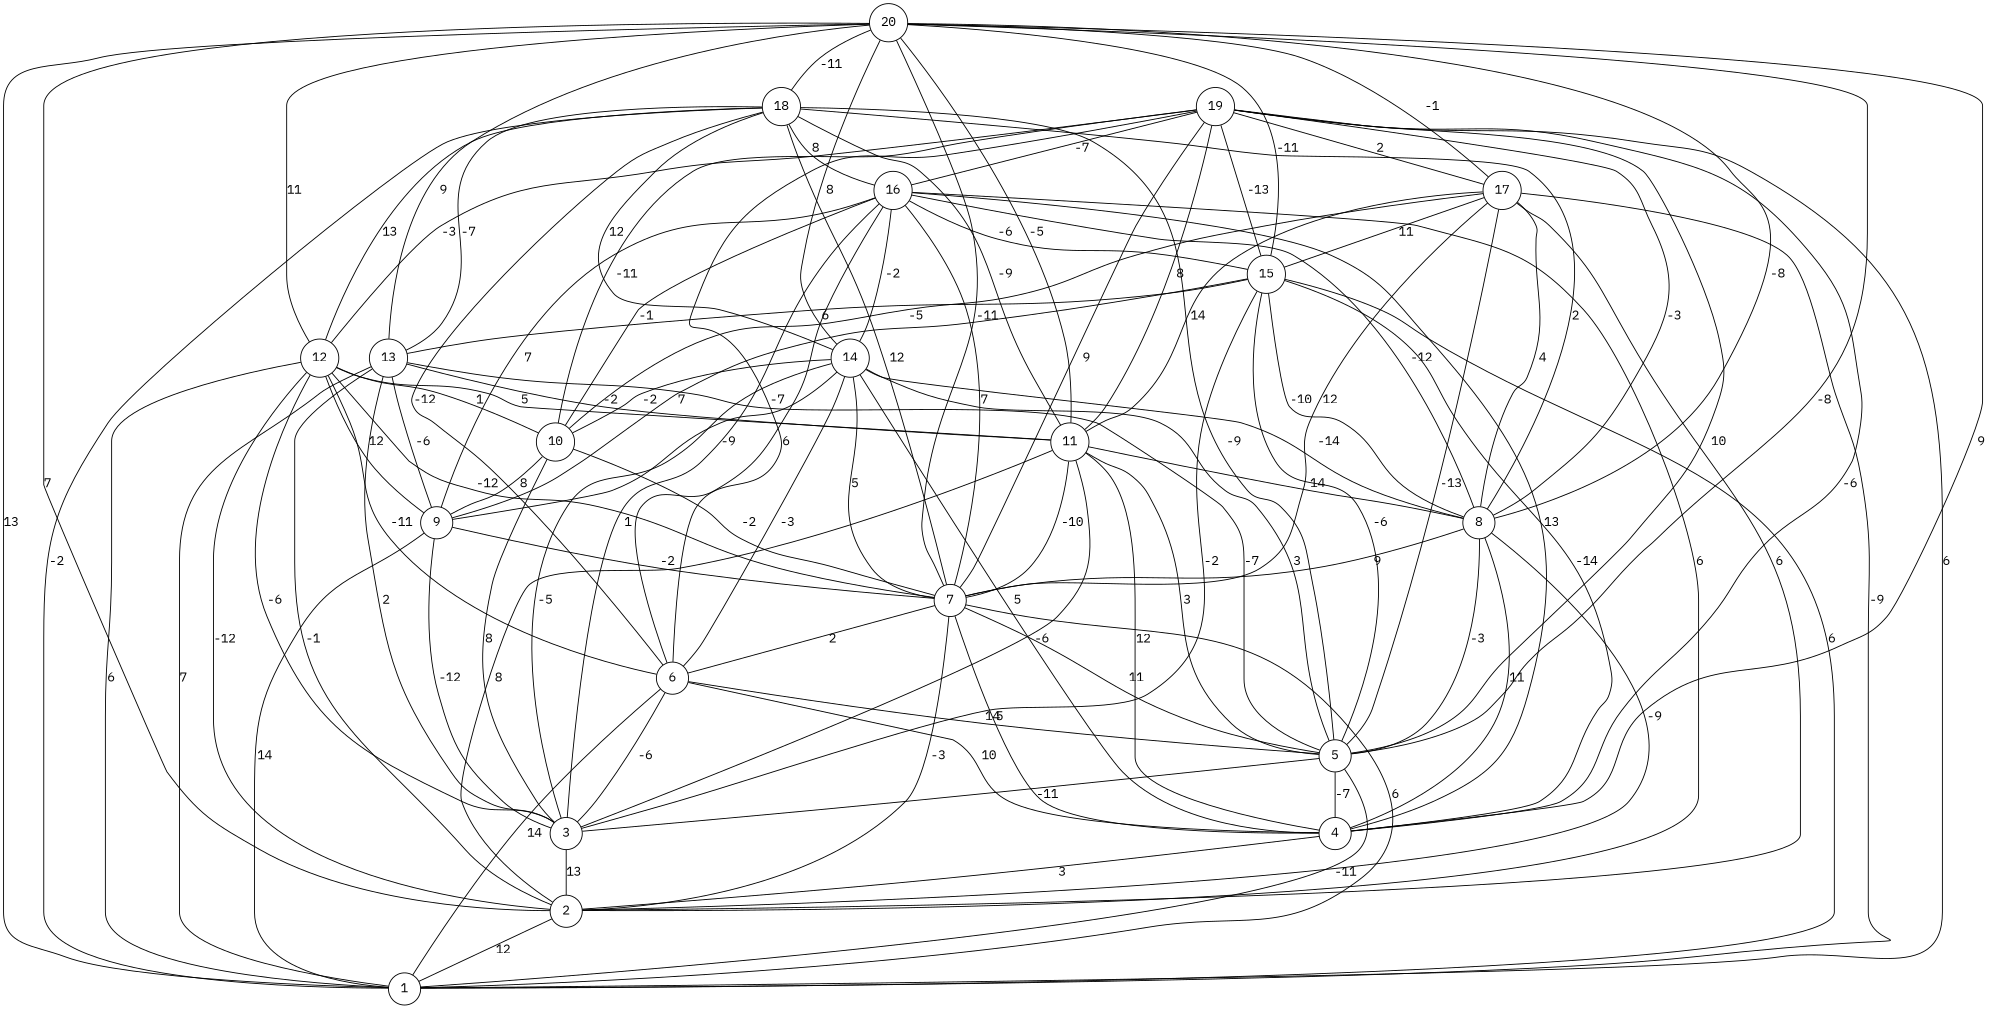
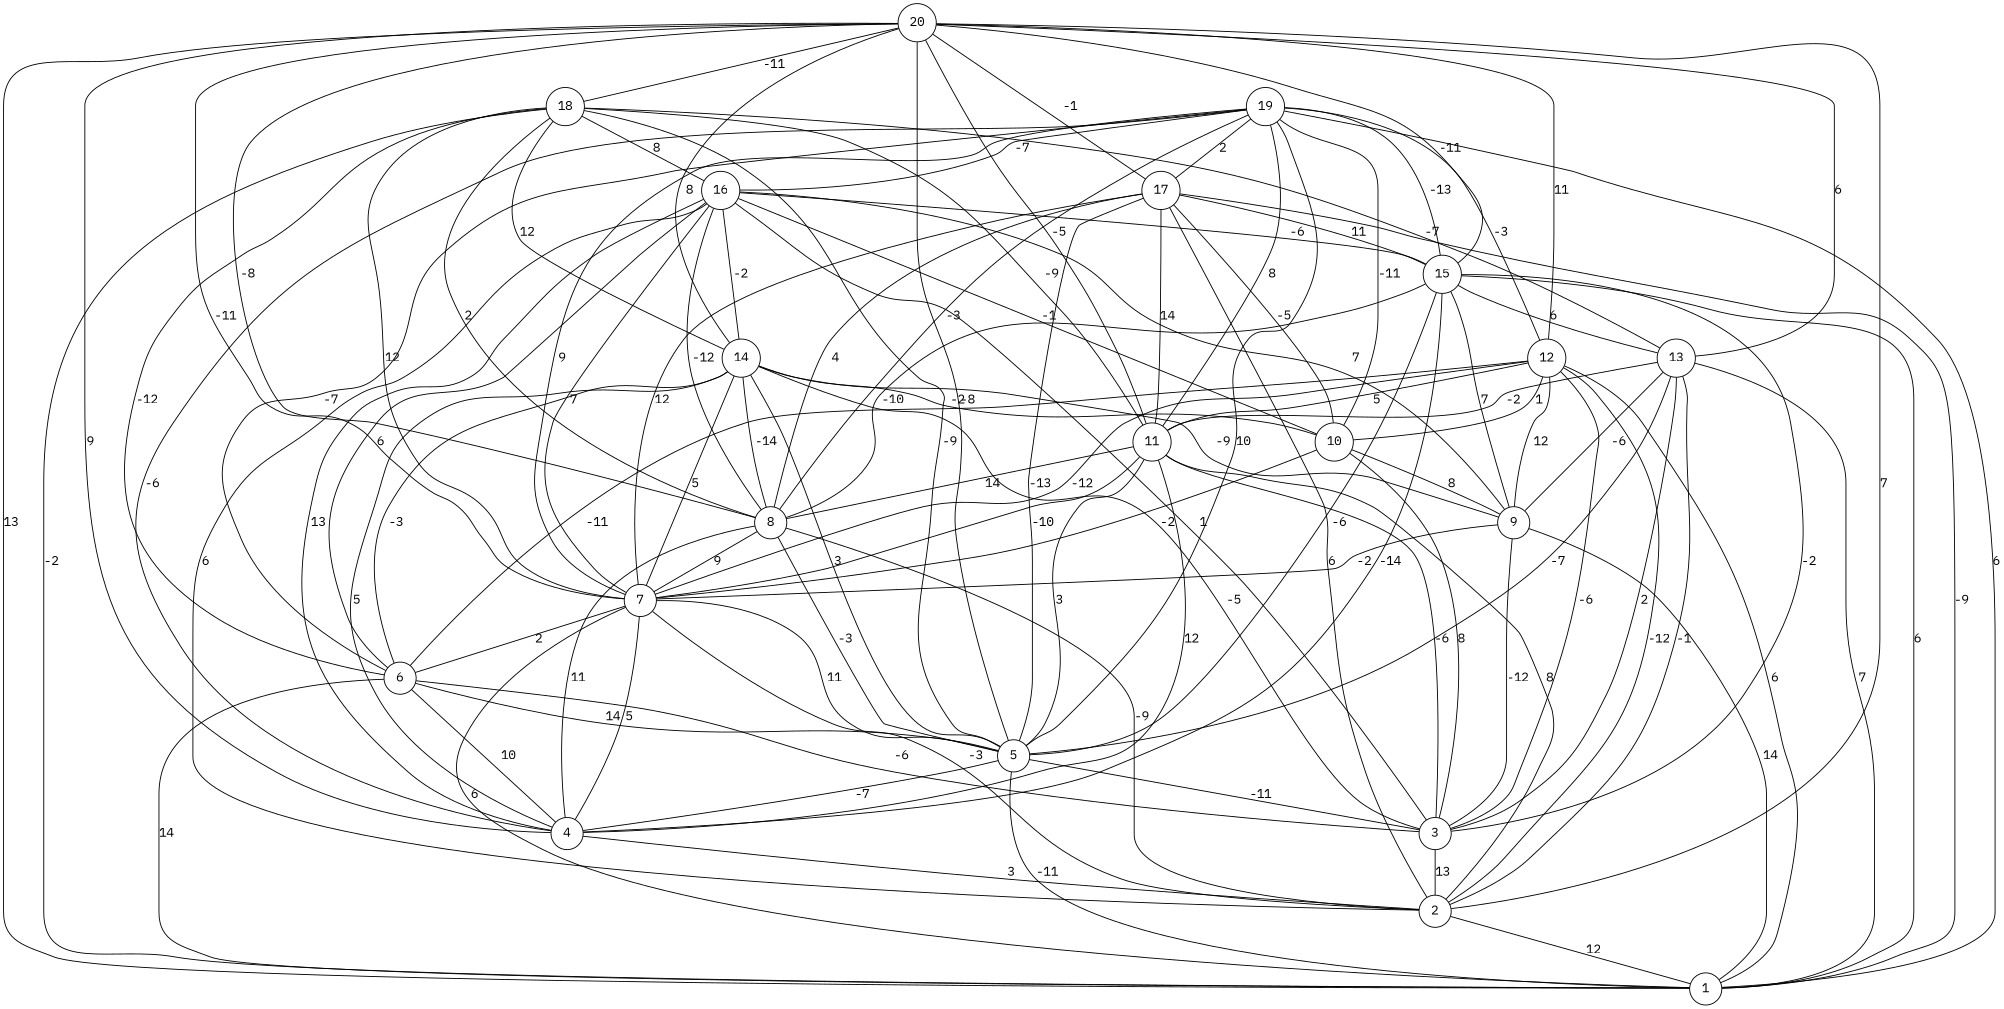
edge "18" -- "12": removed, label "13"
edge "20" -- "13": label "9" -> "6"
